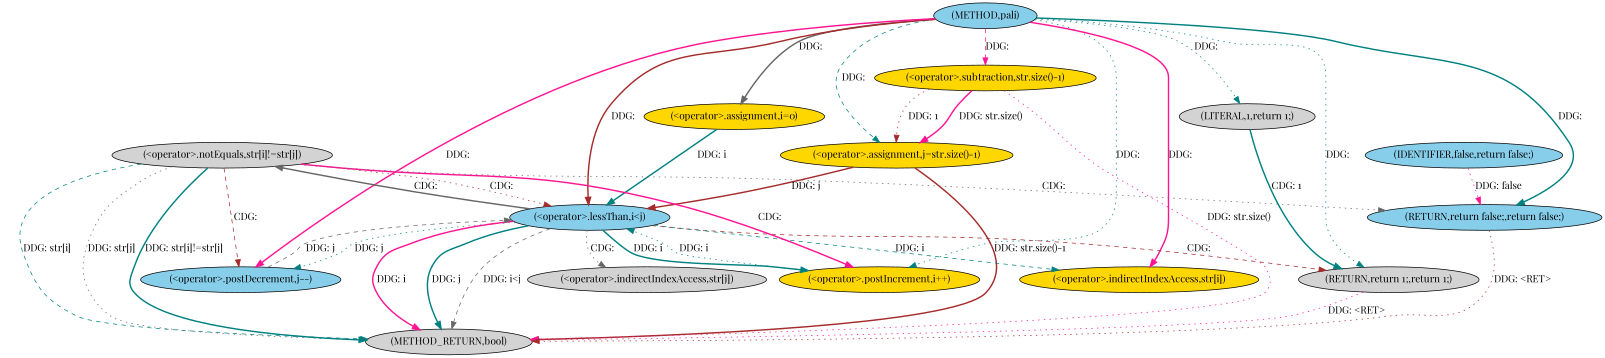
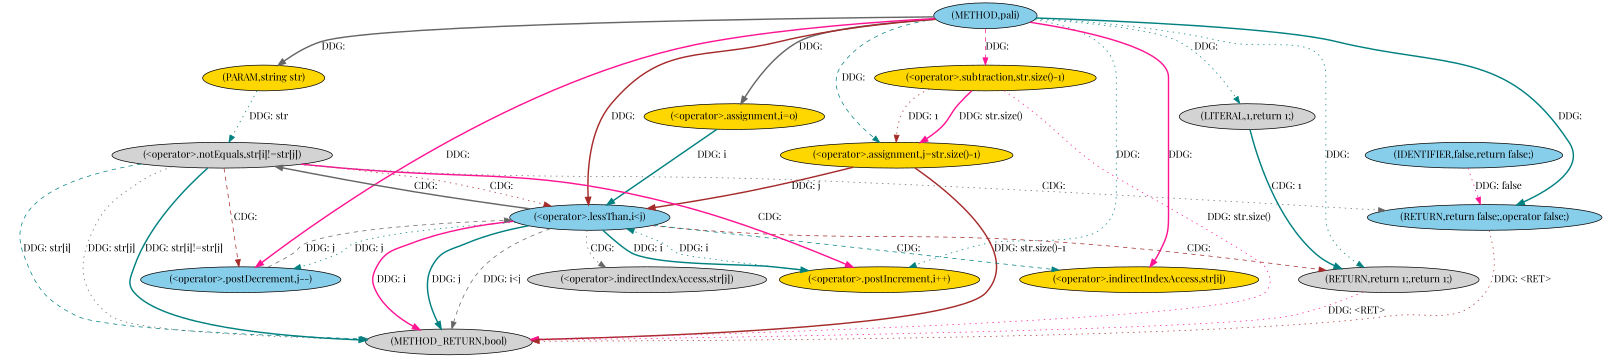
node "(PARAM,string str)": added
node "(RETURN,return false;,return false;)": label "(RETURN,return false;,return false;)" -> "(RETURN,return false;,operator false;)"
edge "(<operator>.lessThan,i<j)" -> "(<operator>.indirectIndexAccess,str[i])": label "DDG: i" -> "CDG: "
